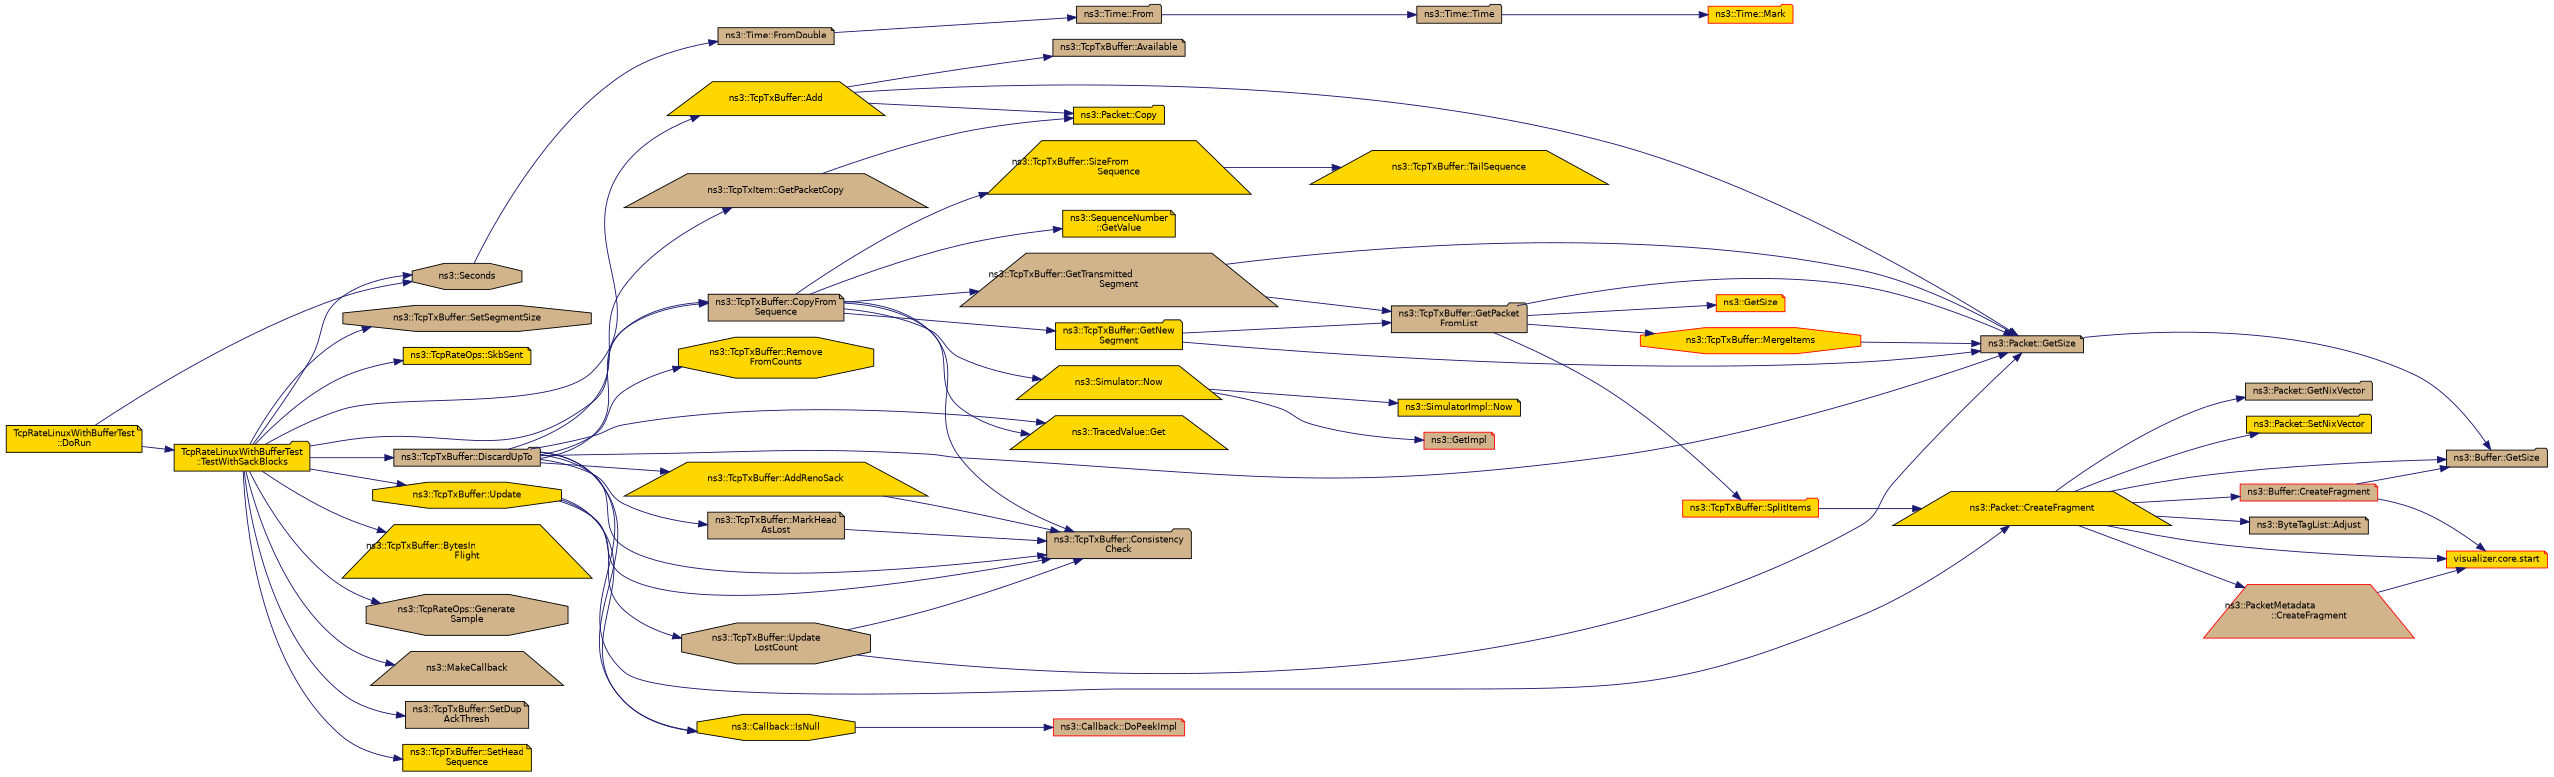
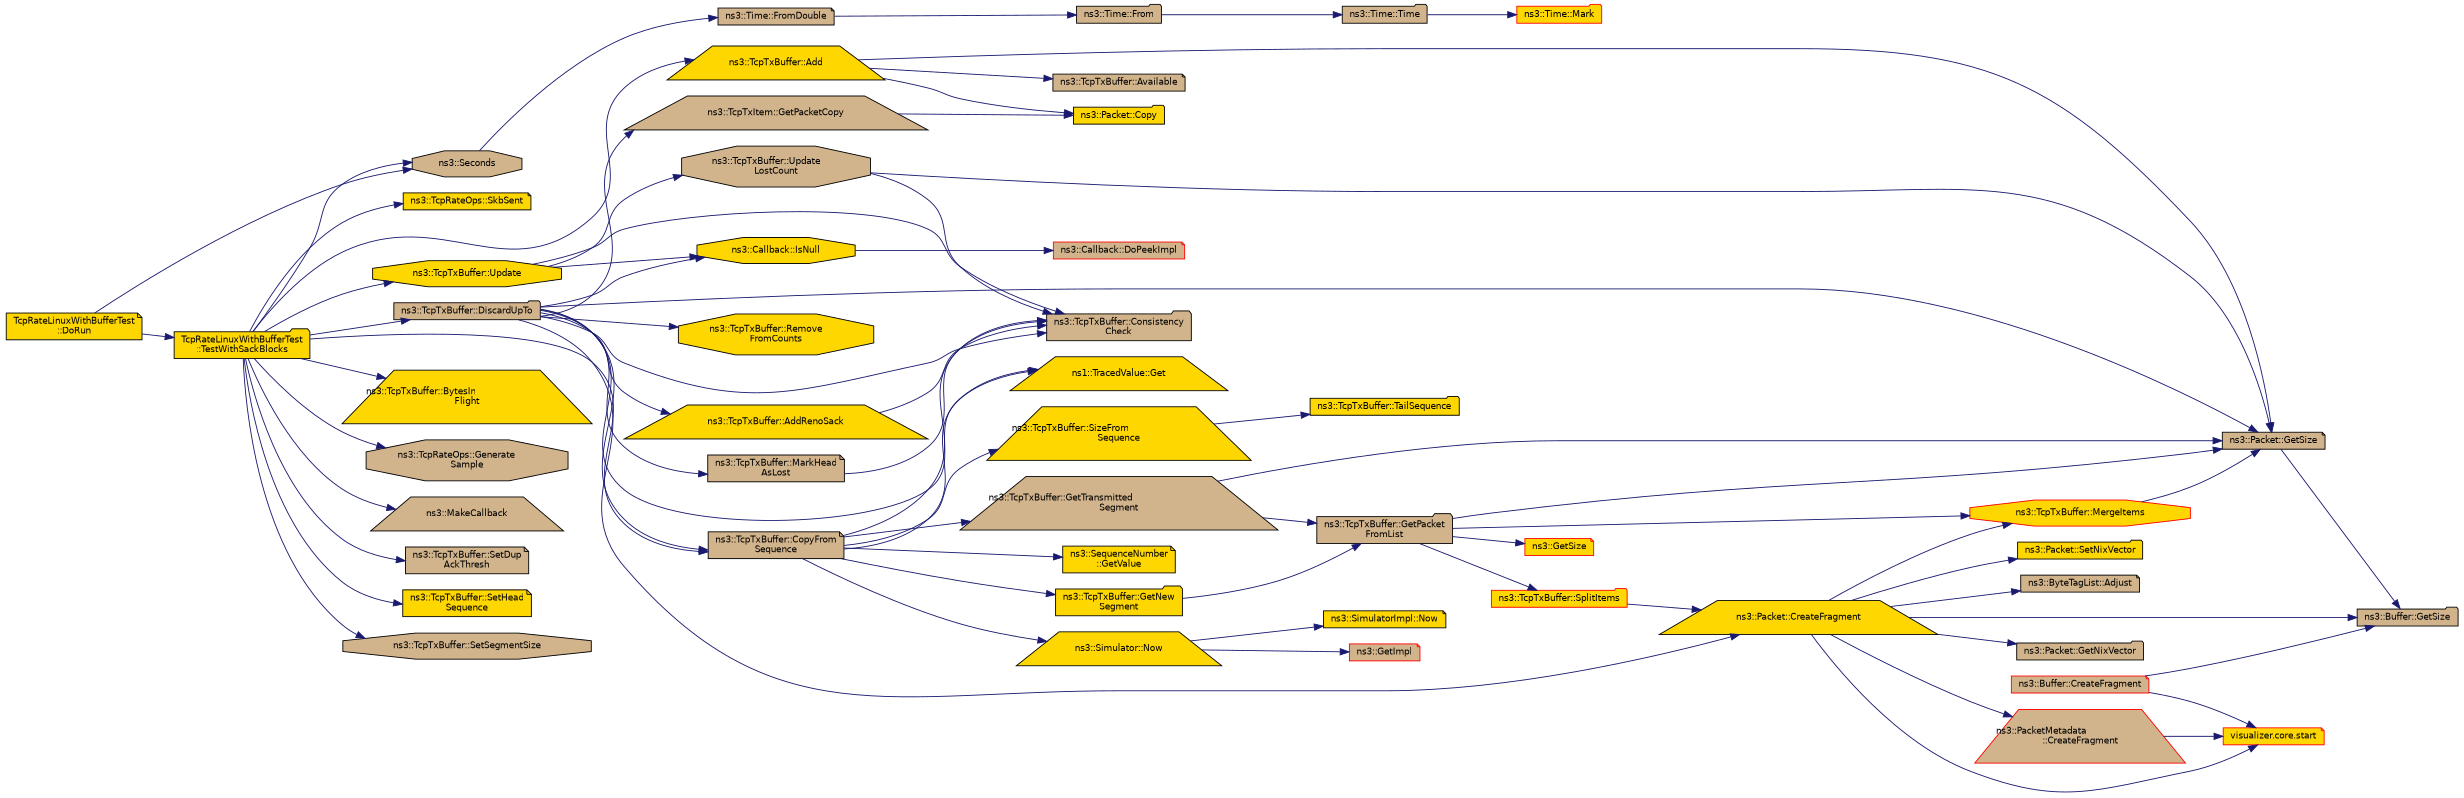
node "ns3::TcpTxBuffer::TailSequence": shape trapezium -> folder
edge "ns3::TcpTxBuffer::GetNew Segment" -> "ns3::Packet::GetSize": removed
node "ns3::TracedValue::Get": label "ns3::TracedValue::Get" -> "ns1::TracedValue::Get"
edge "ns3::Packet::CreateFragment" -> "ns3::Buffer::CreateFragment": now "ns3::Packet::CreateFragment" -> "ns3::TcpTxBuffer::MergeItems"
